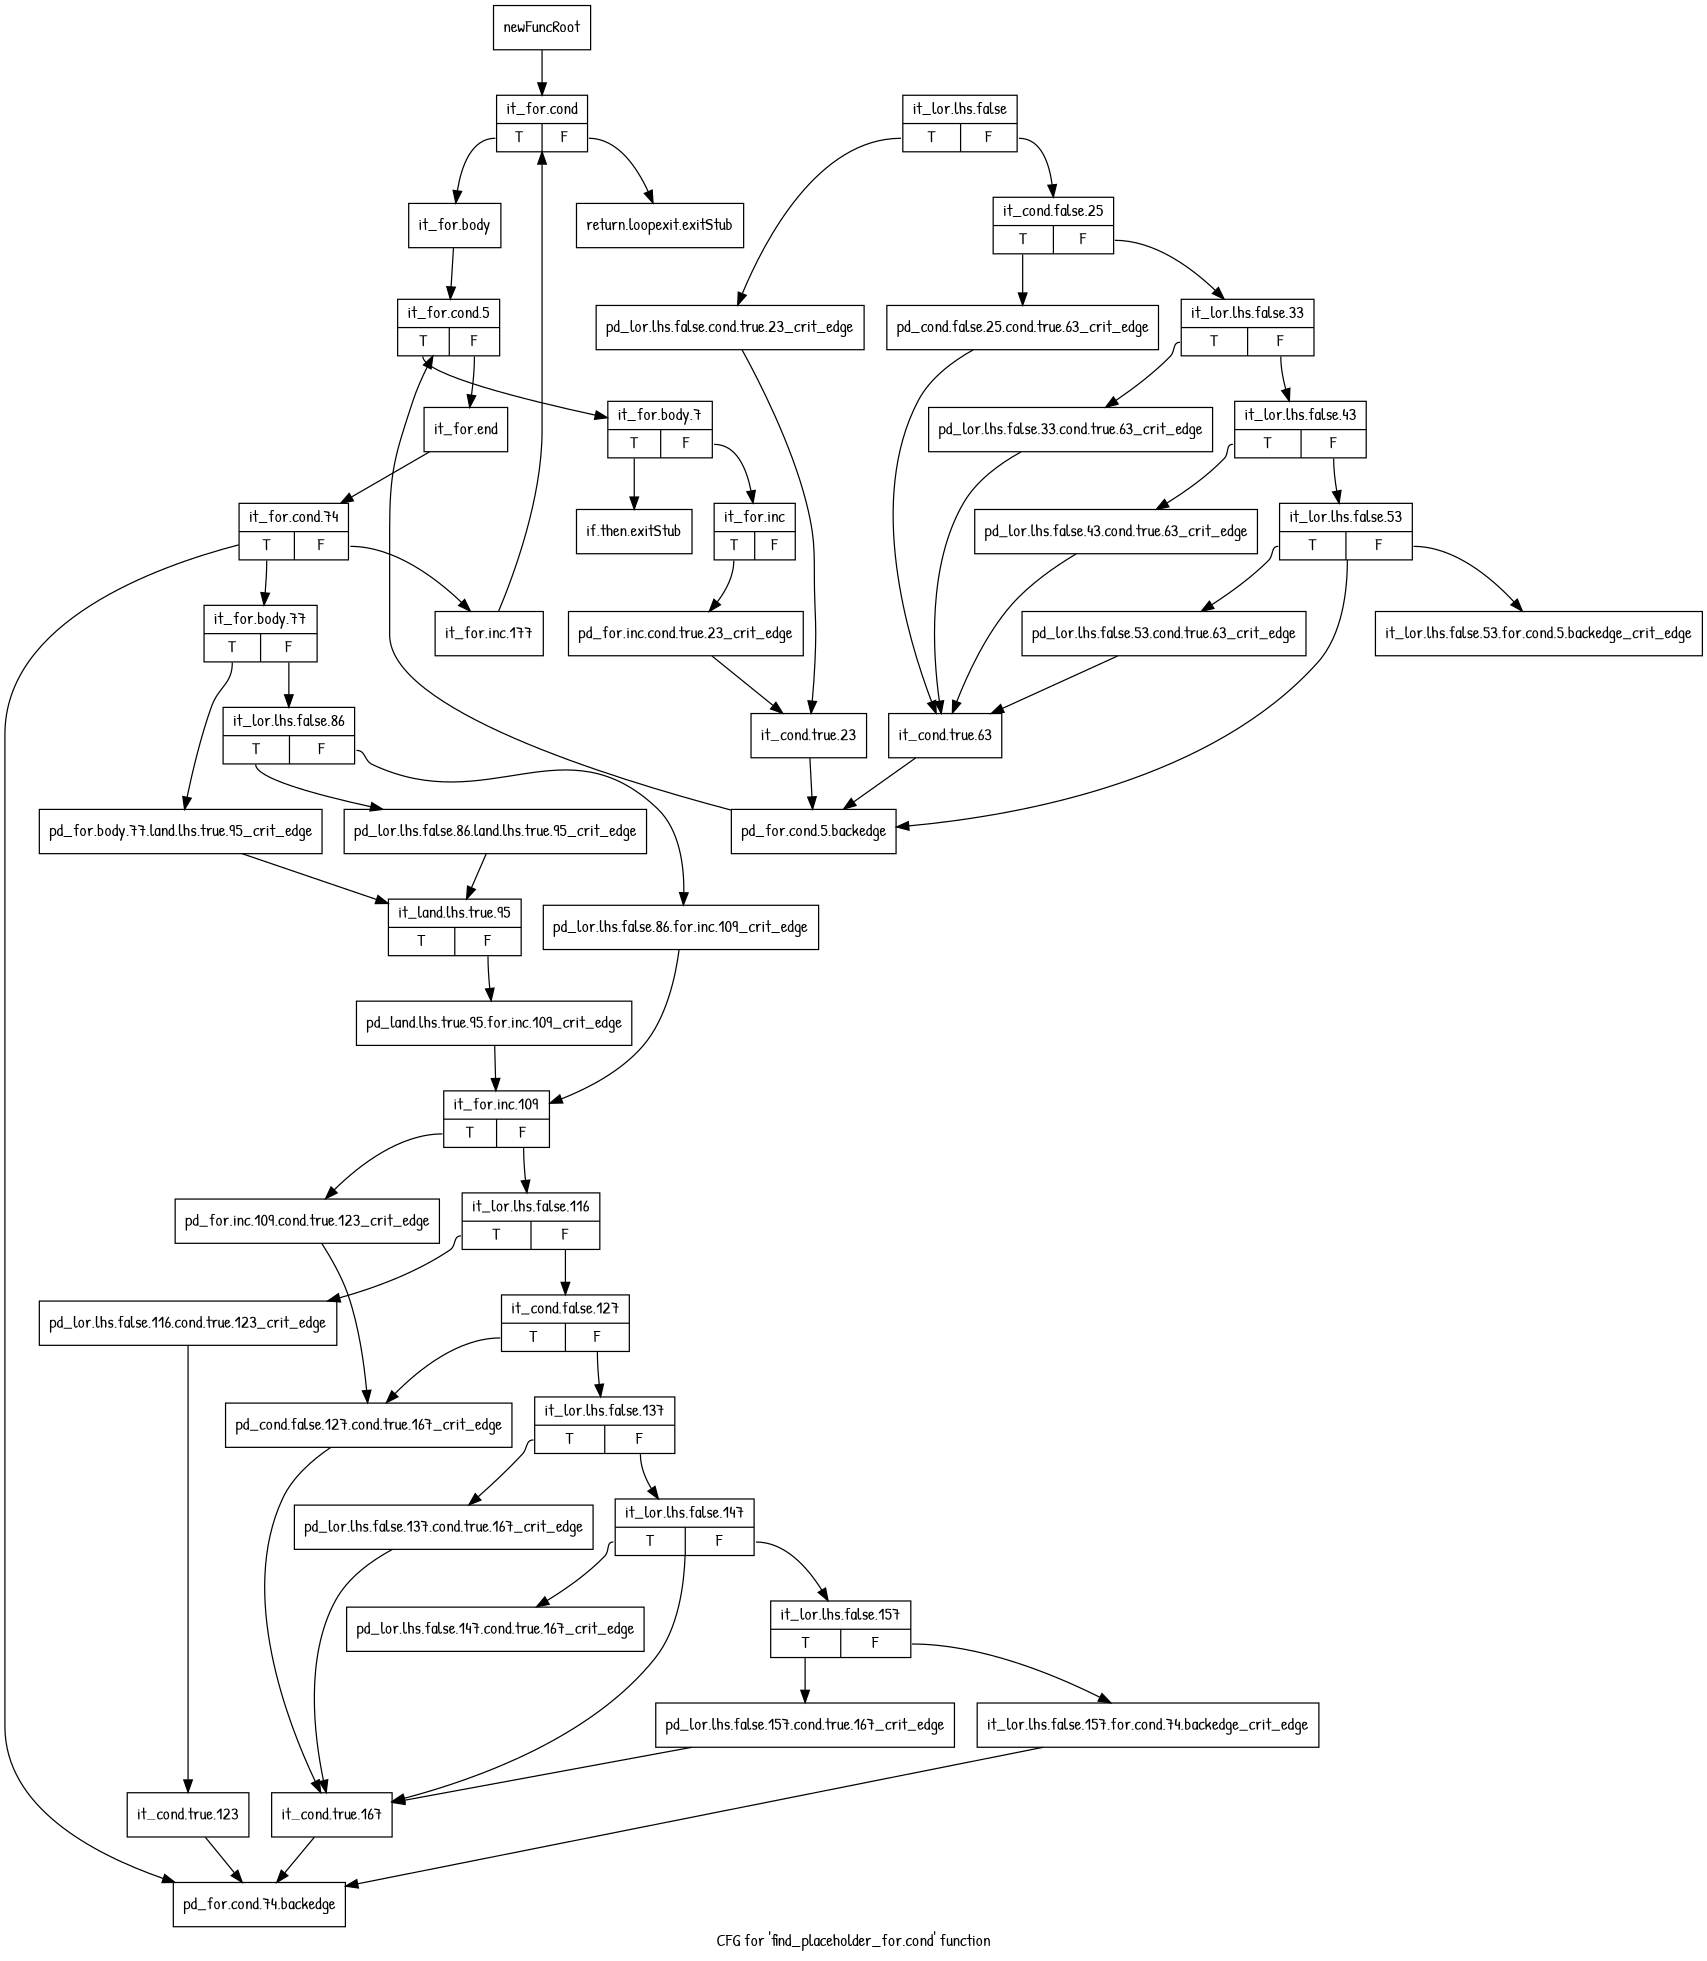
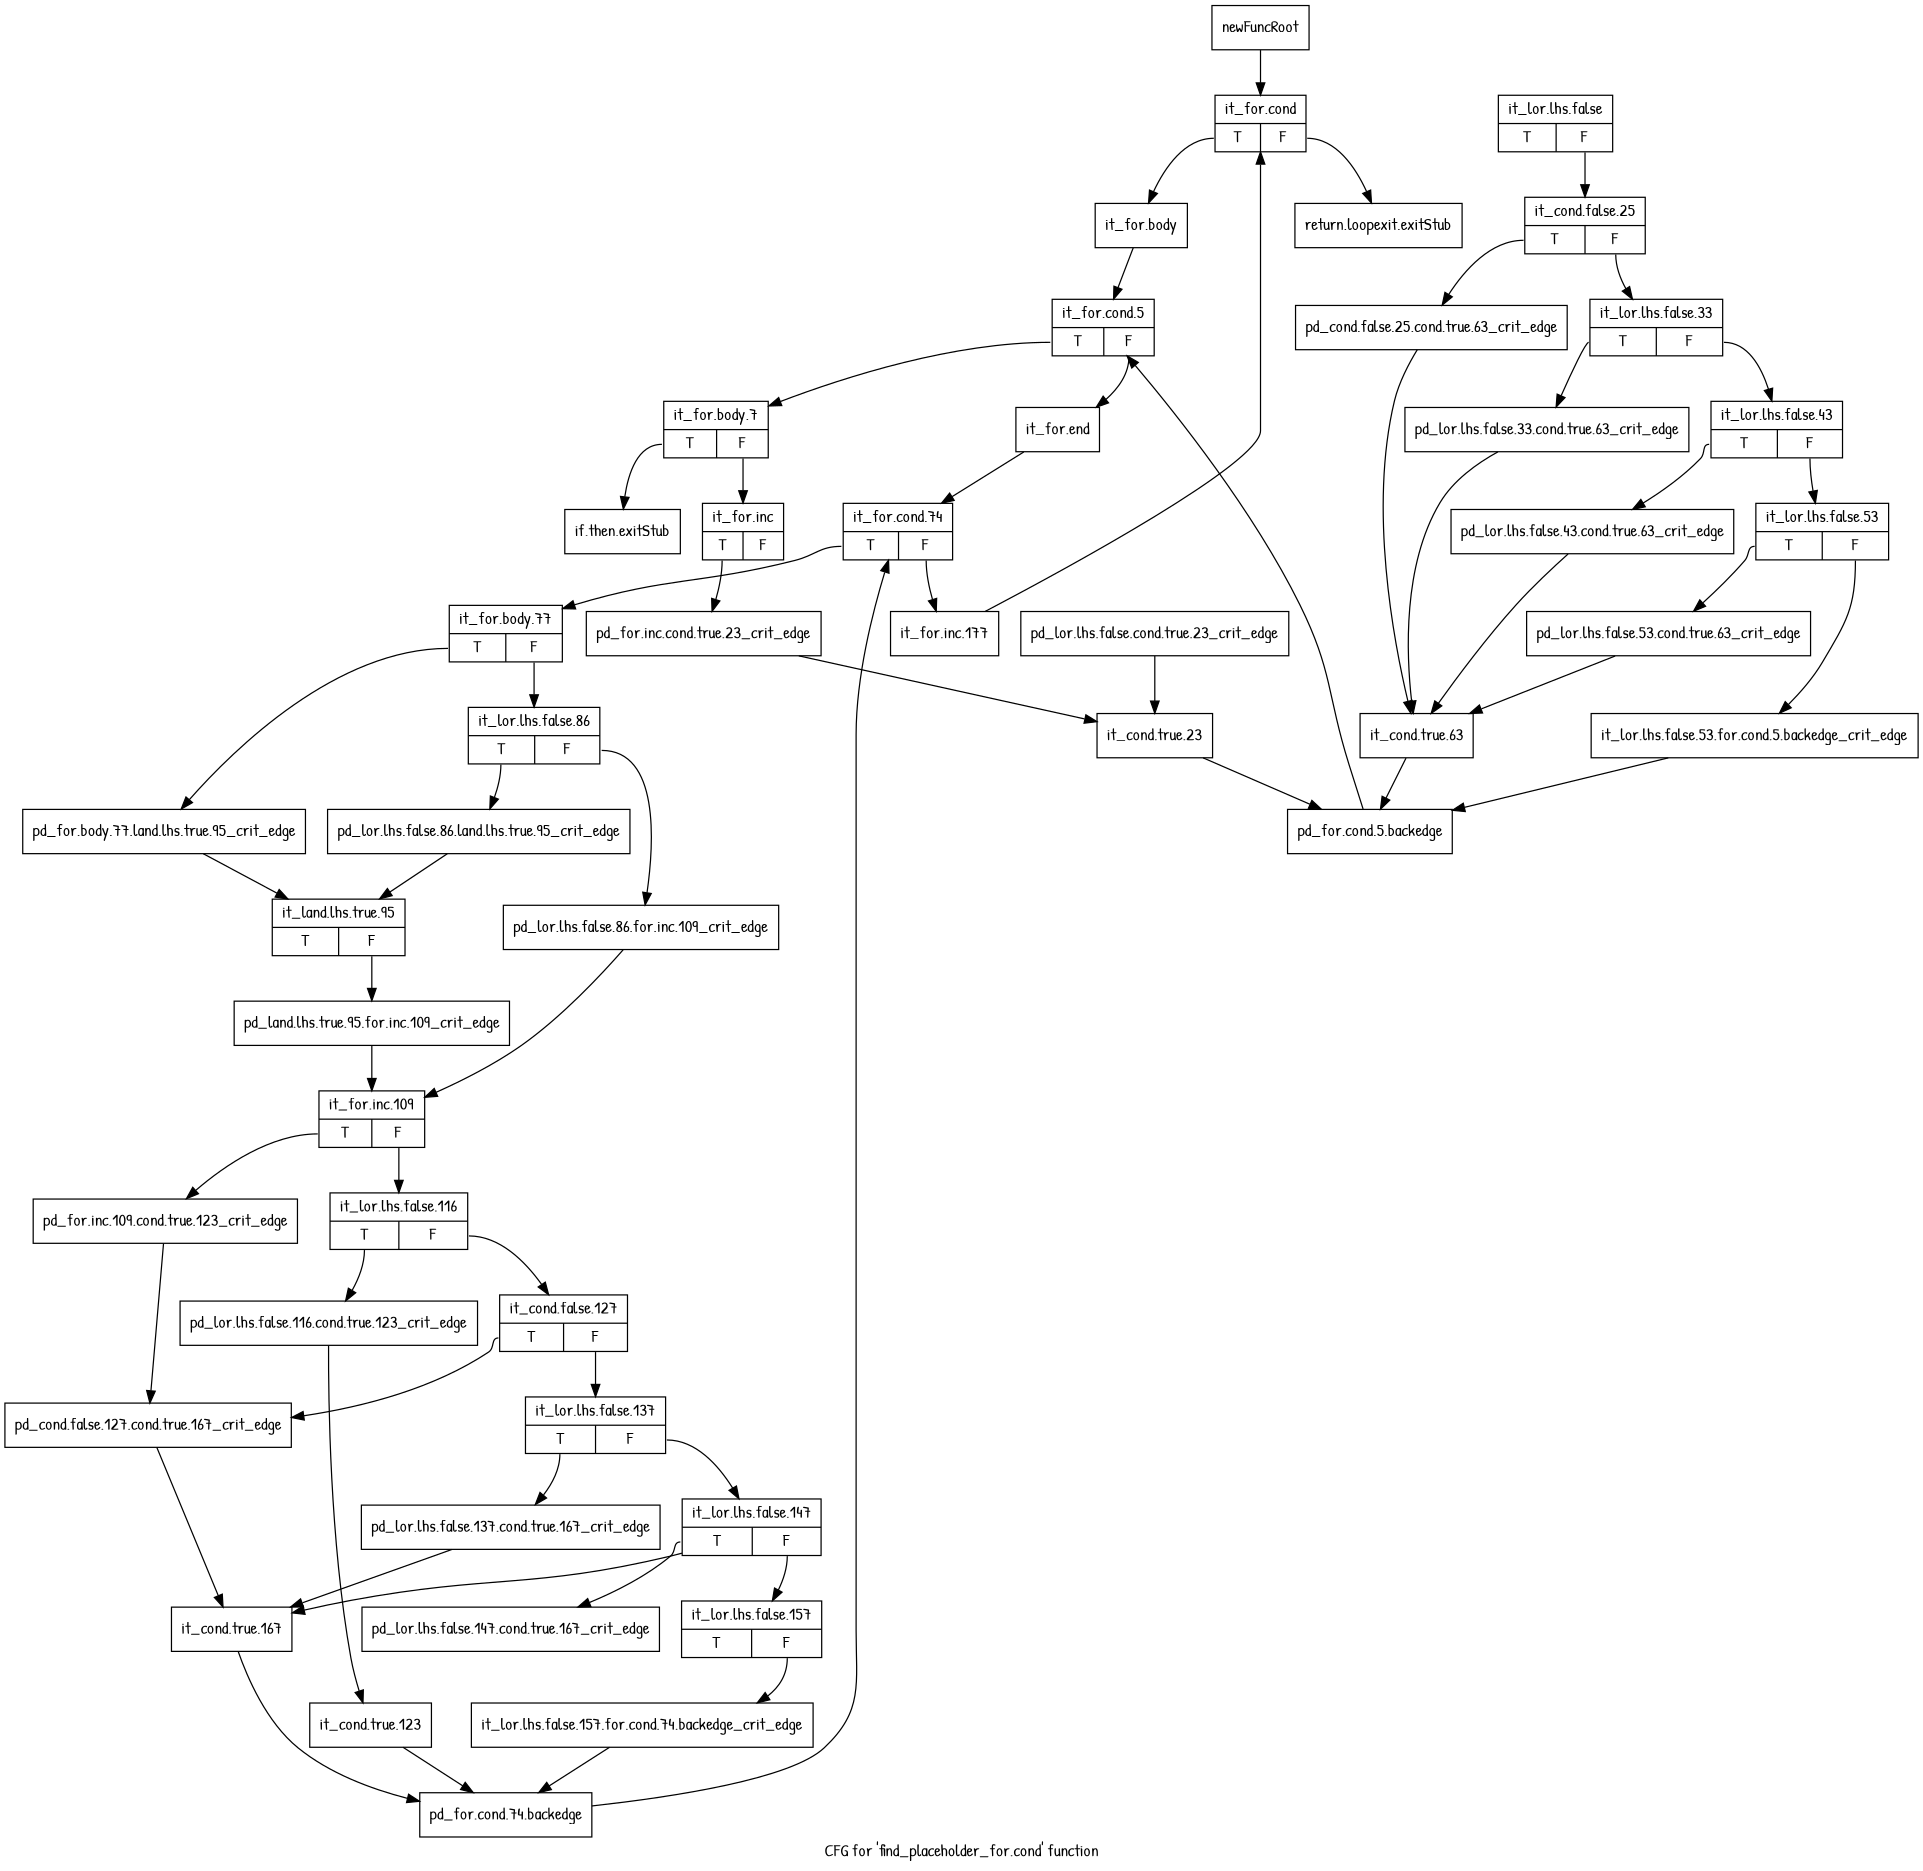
edge "it_lor.lhs.false" -> "pd_lor.lhs.false.cond.true.23_crit_edge": removed
edge "it_lor.lhs.false.53" -> "pd_for.cond.5.backedge": now "it_lor.lhs.false.53.for.cond.5.backedge_crit_edge" -> "pd_for.cond.5.backedge"
edge "it_for.cond.74" -> "pd_for.cond.74.backedge": reversed
node "pd_lor.lhs.false.157.cond.true.167_crit_edge": removed
